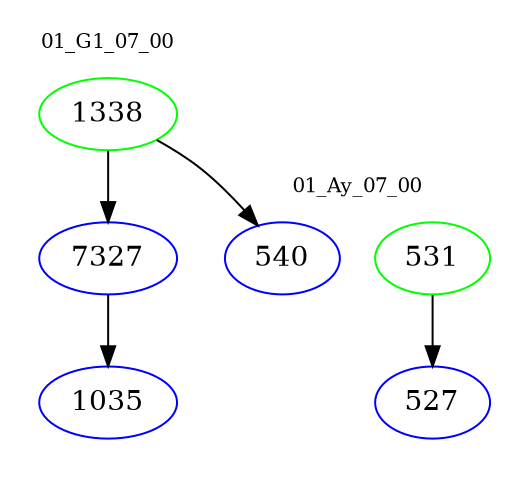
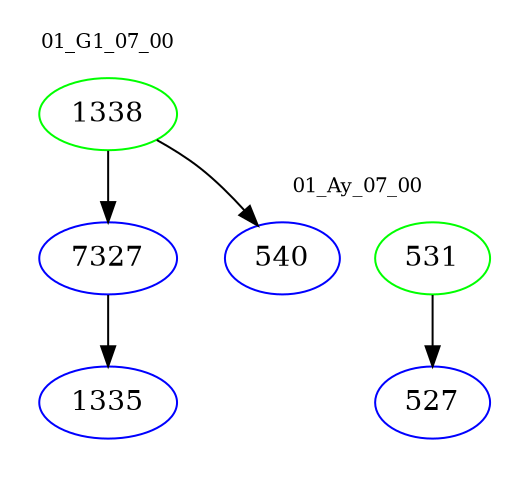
node "1035": label "1035" -> "1335"
